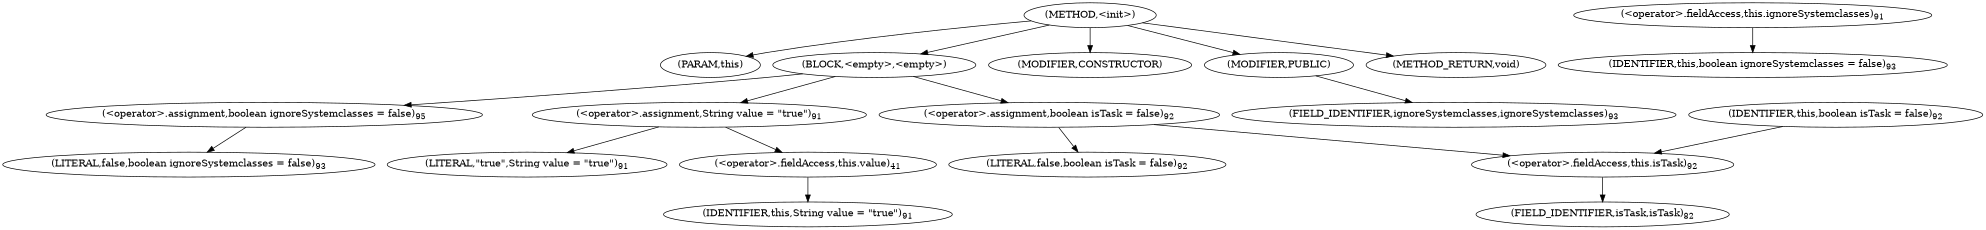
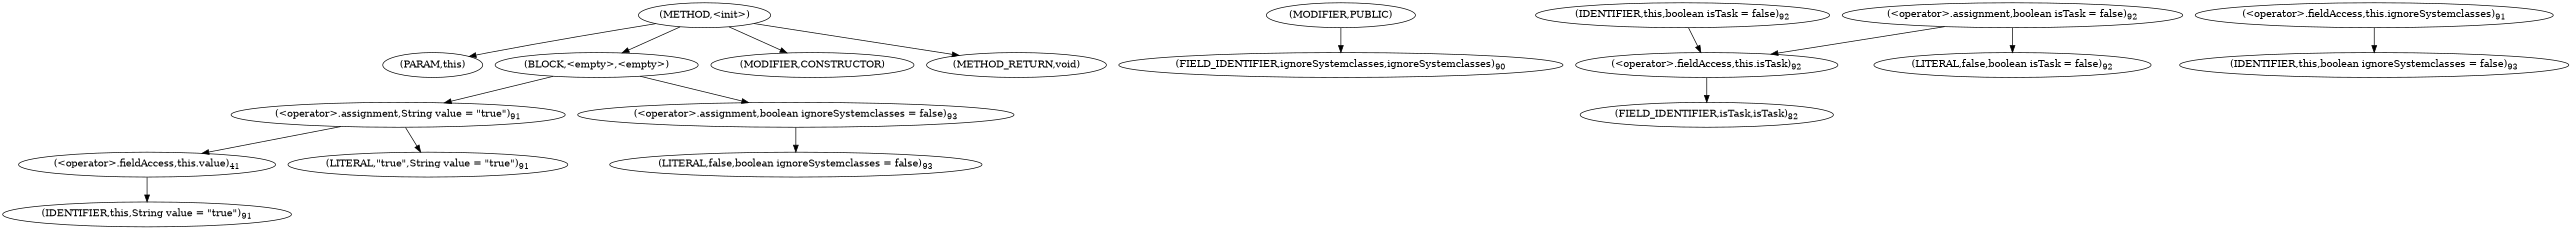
edge "(METHOD,<init>)" -> "(MODIFIER,PUBLIC)": removed
edge "(BLOCK,<empty>,<empty>)" -> "(<operator>.assignment,boolean isTask = false)": removed
node "(<operator>.assignment,boolean ignoreSystemclasses = false)": text "95" -> "93"
node "(FIELD_IDENTIFIER,ignoreSystemclasses,ignoreSystemclasses)": text "93" -> "90"
